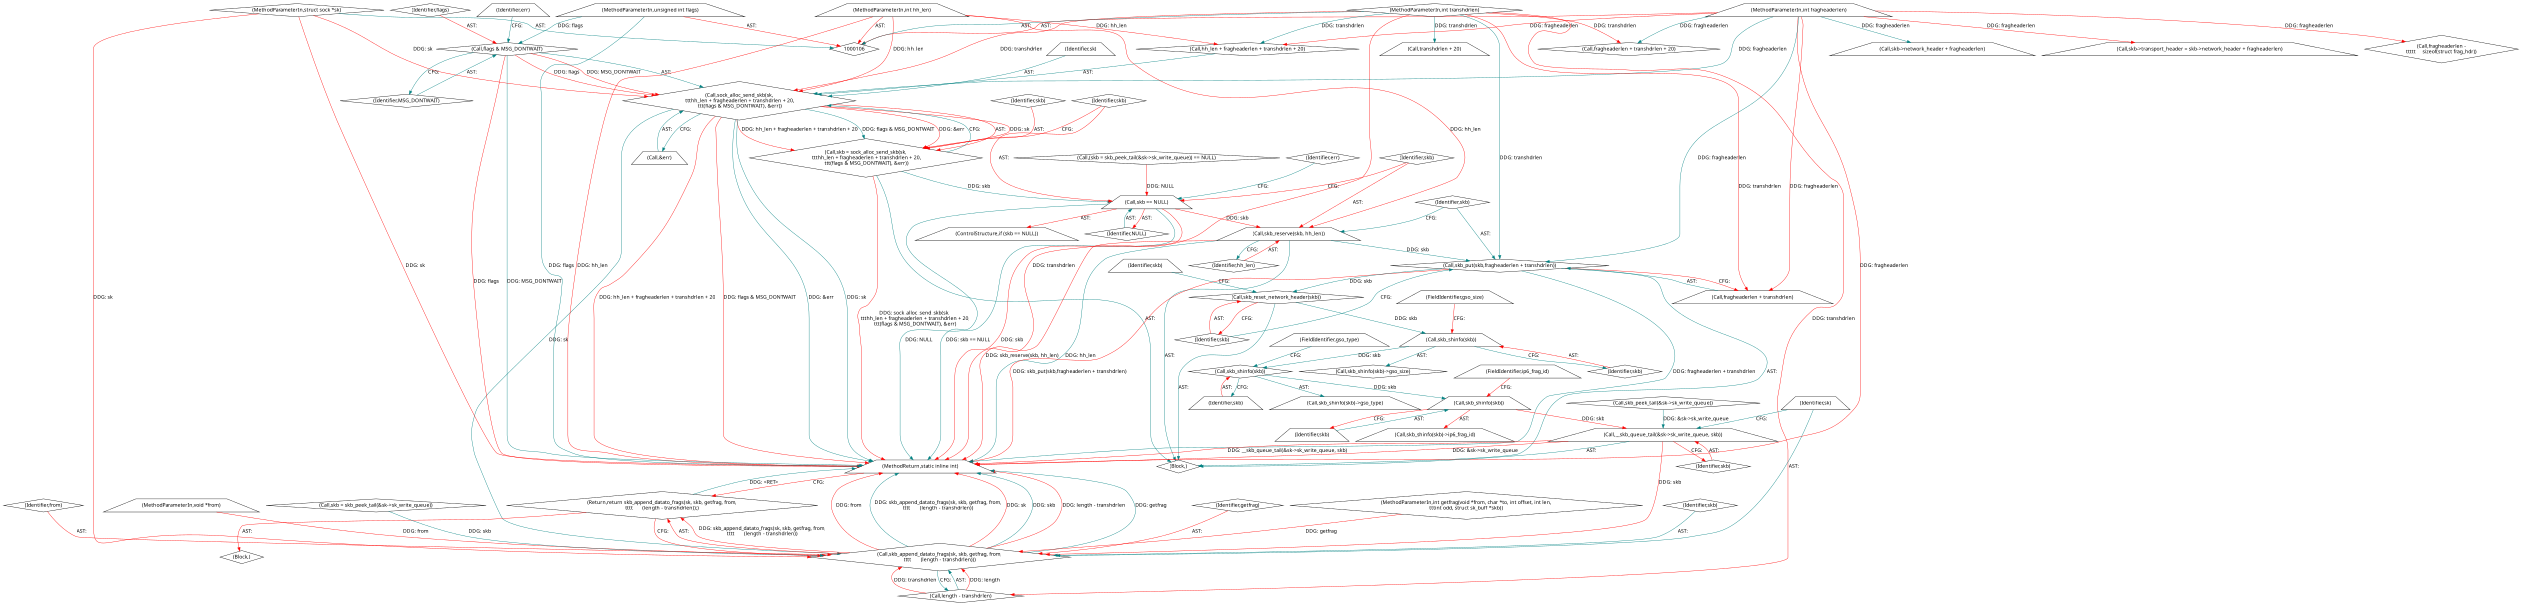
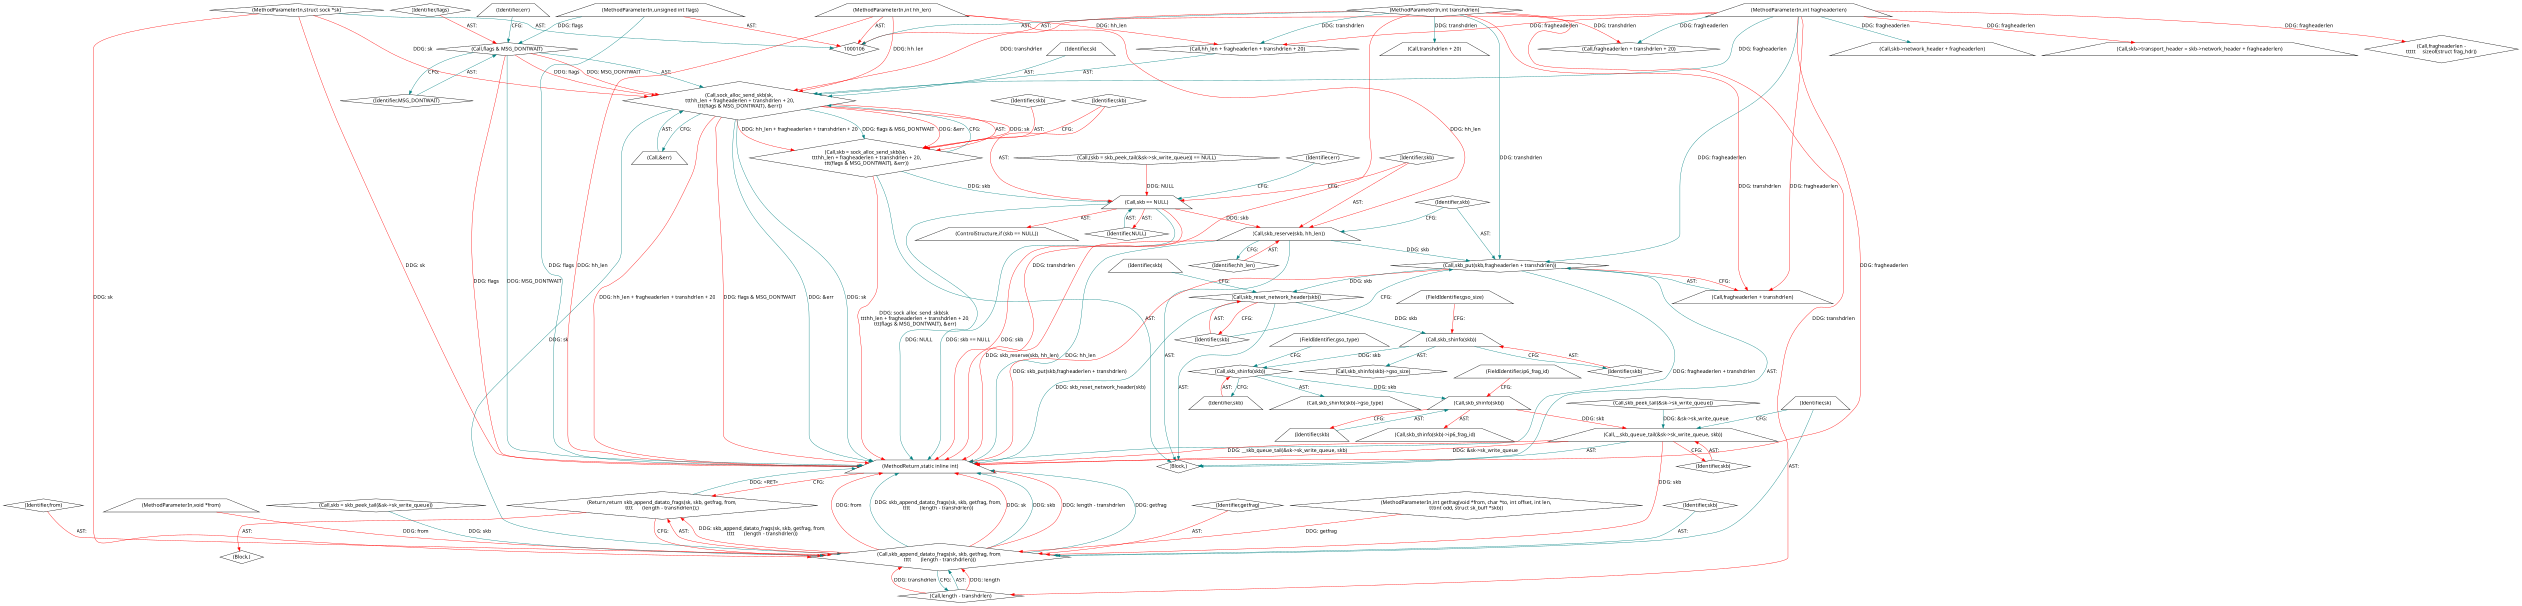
edge "(Call,skb_reset_network_header(skb))" -> "(MethodReturn,static inline int)": added, label "DDG: skb_reset_network_header(skb)"
